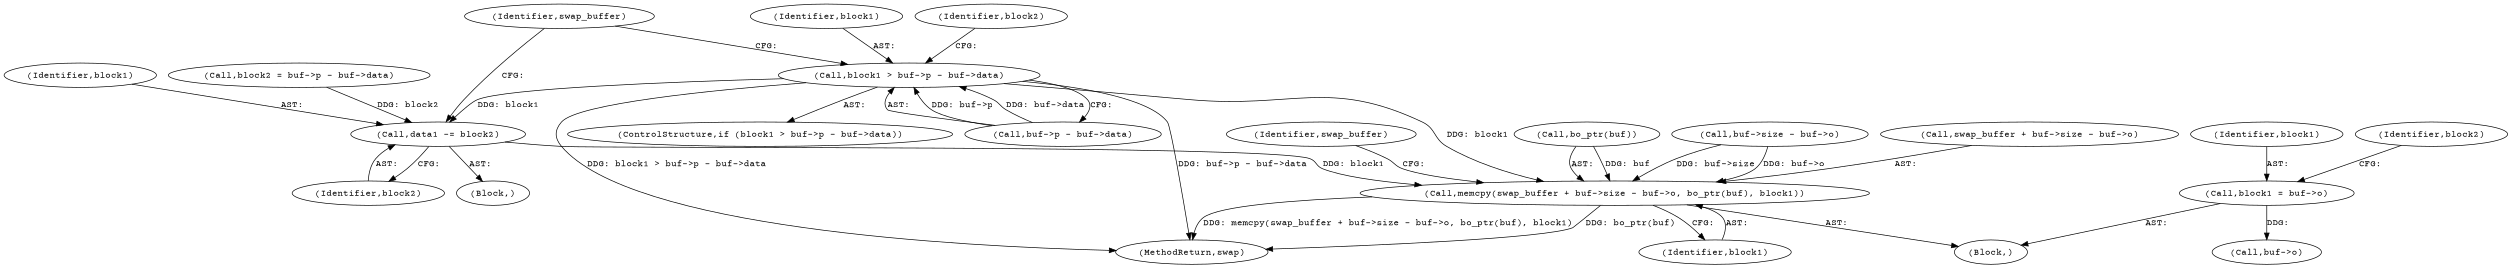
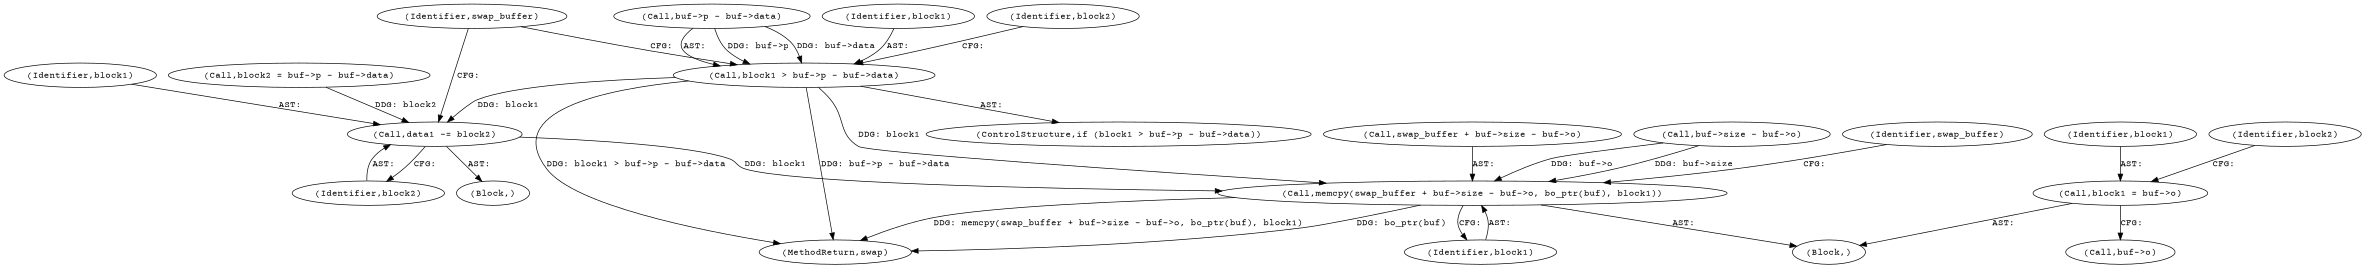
edge "(Call,block1 > buf->p - buf->data)" -> "(Call,buf->p - buf->data)": removed, label "CFG:"
node "(Call,bo_ptr(buf))": removed
edge "(Call,block1 = buf->o)" -> "(Call,buf->o)": label "DDG: " -> "CFG: "
